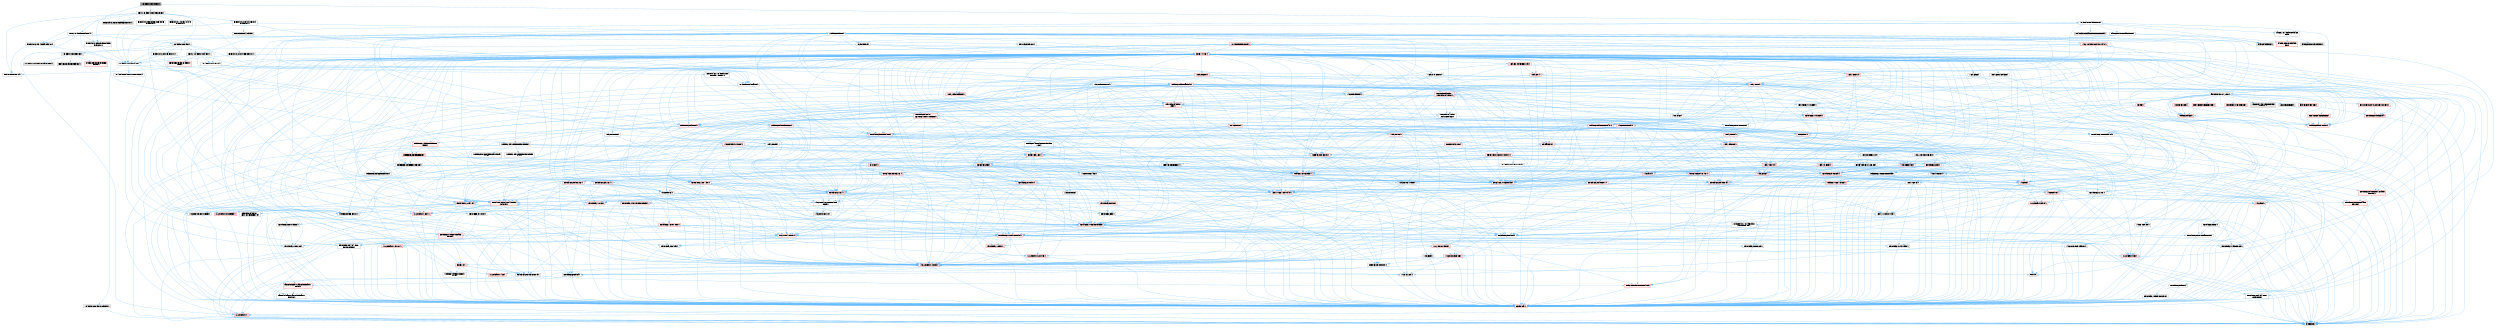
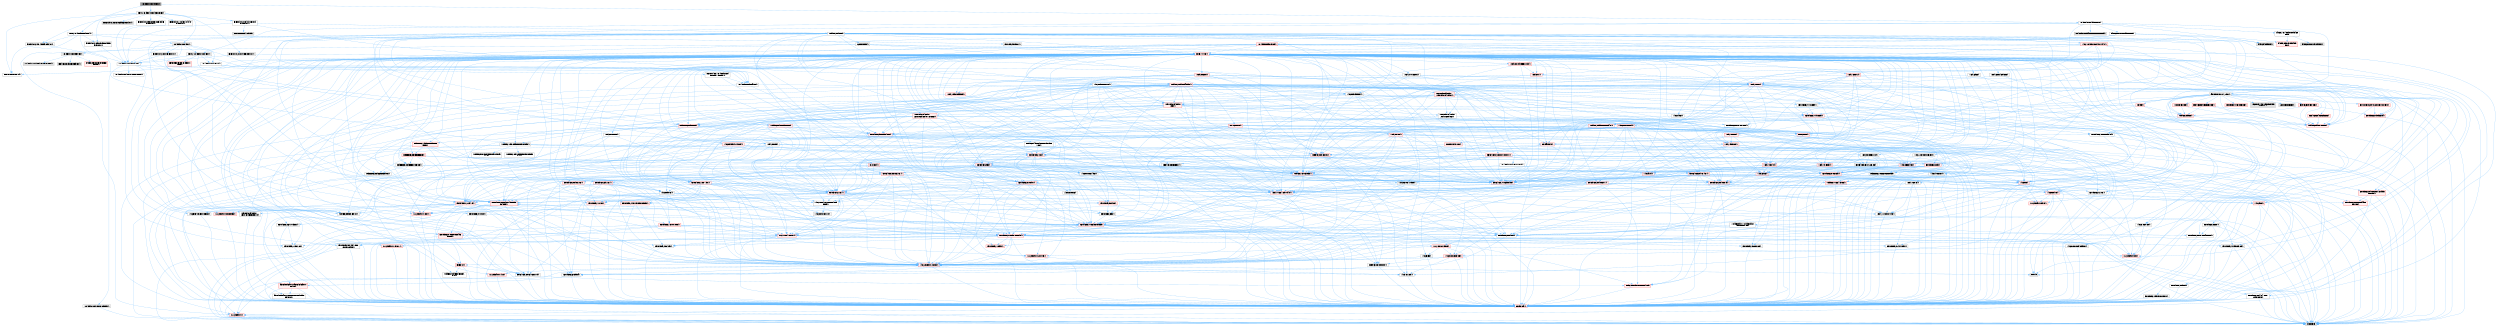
node "GenericPlatform/GenericPlatform Stricmp.h": label "GenericPlatform/GenericPlatform Stricmp.h" -> "GenericPlatform/ISequenceInactivable Stricmp.h"
